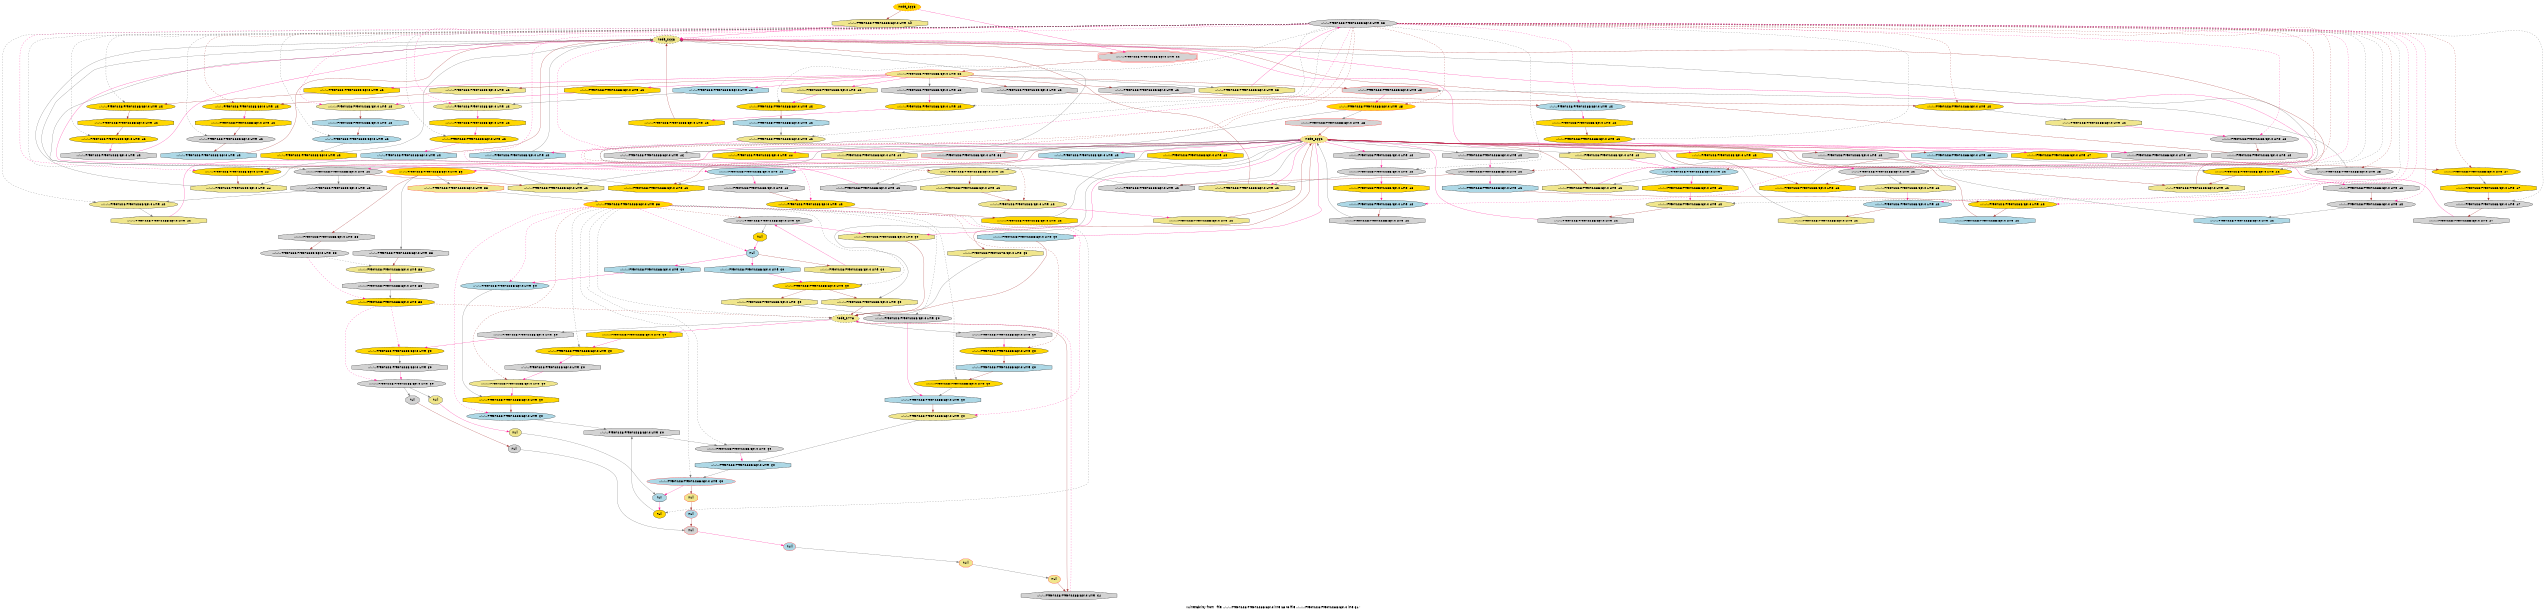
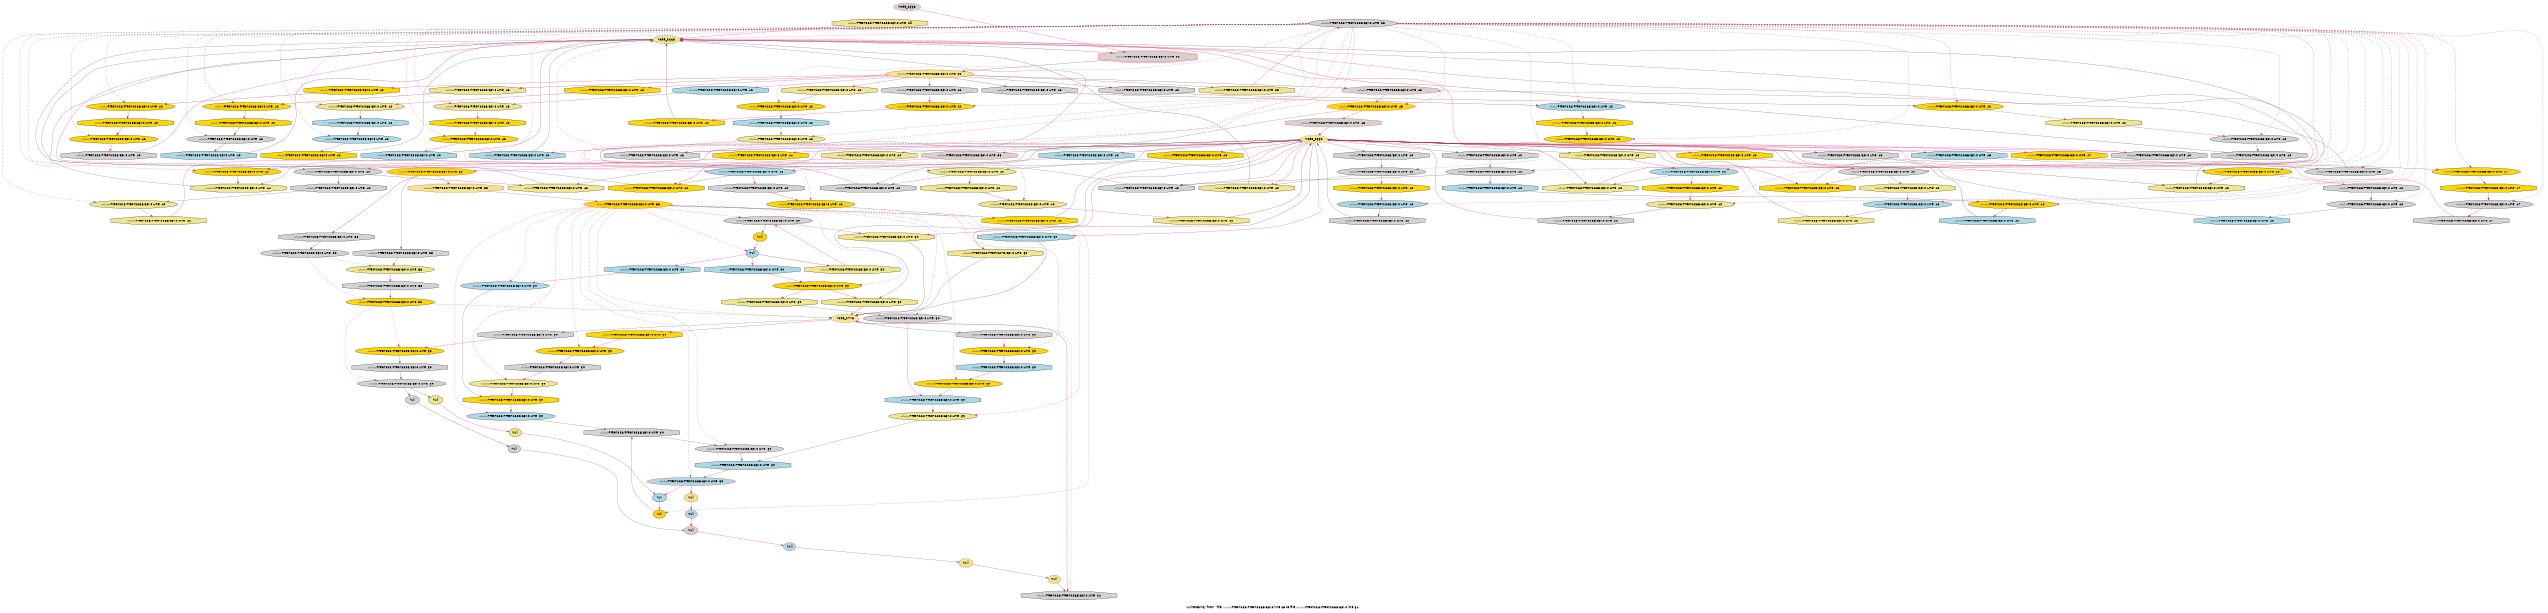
node "node_2665": fillcolor gold -> lightgrey
edge "node_2665" -> "../../../Preon128/Preon128B/api.c Line  19": removed
edge "node_2662" -> "../../../Preon128/Preon128B/api.c Line  46": color gray40 -> deeppink
